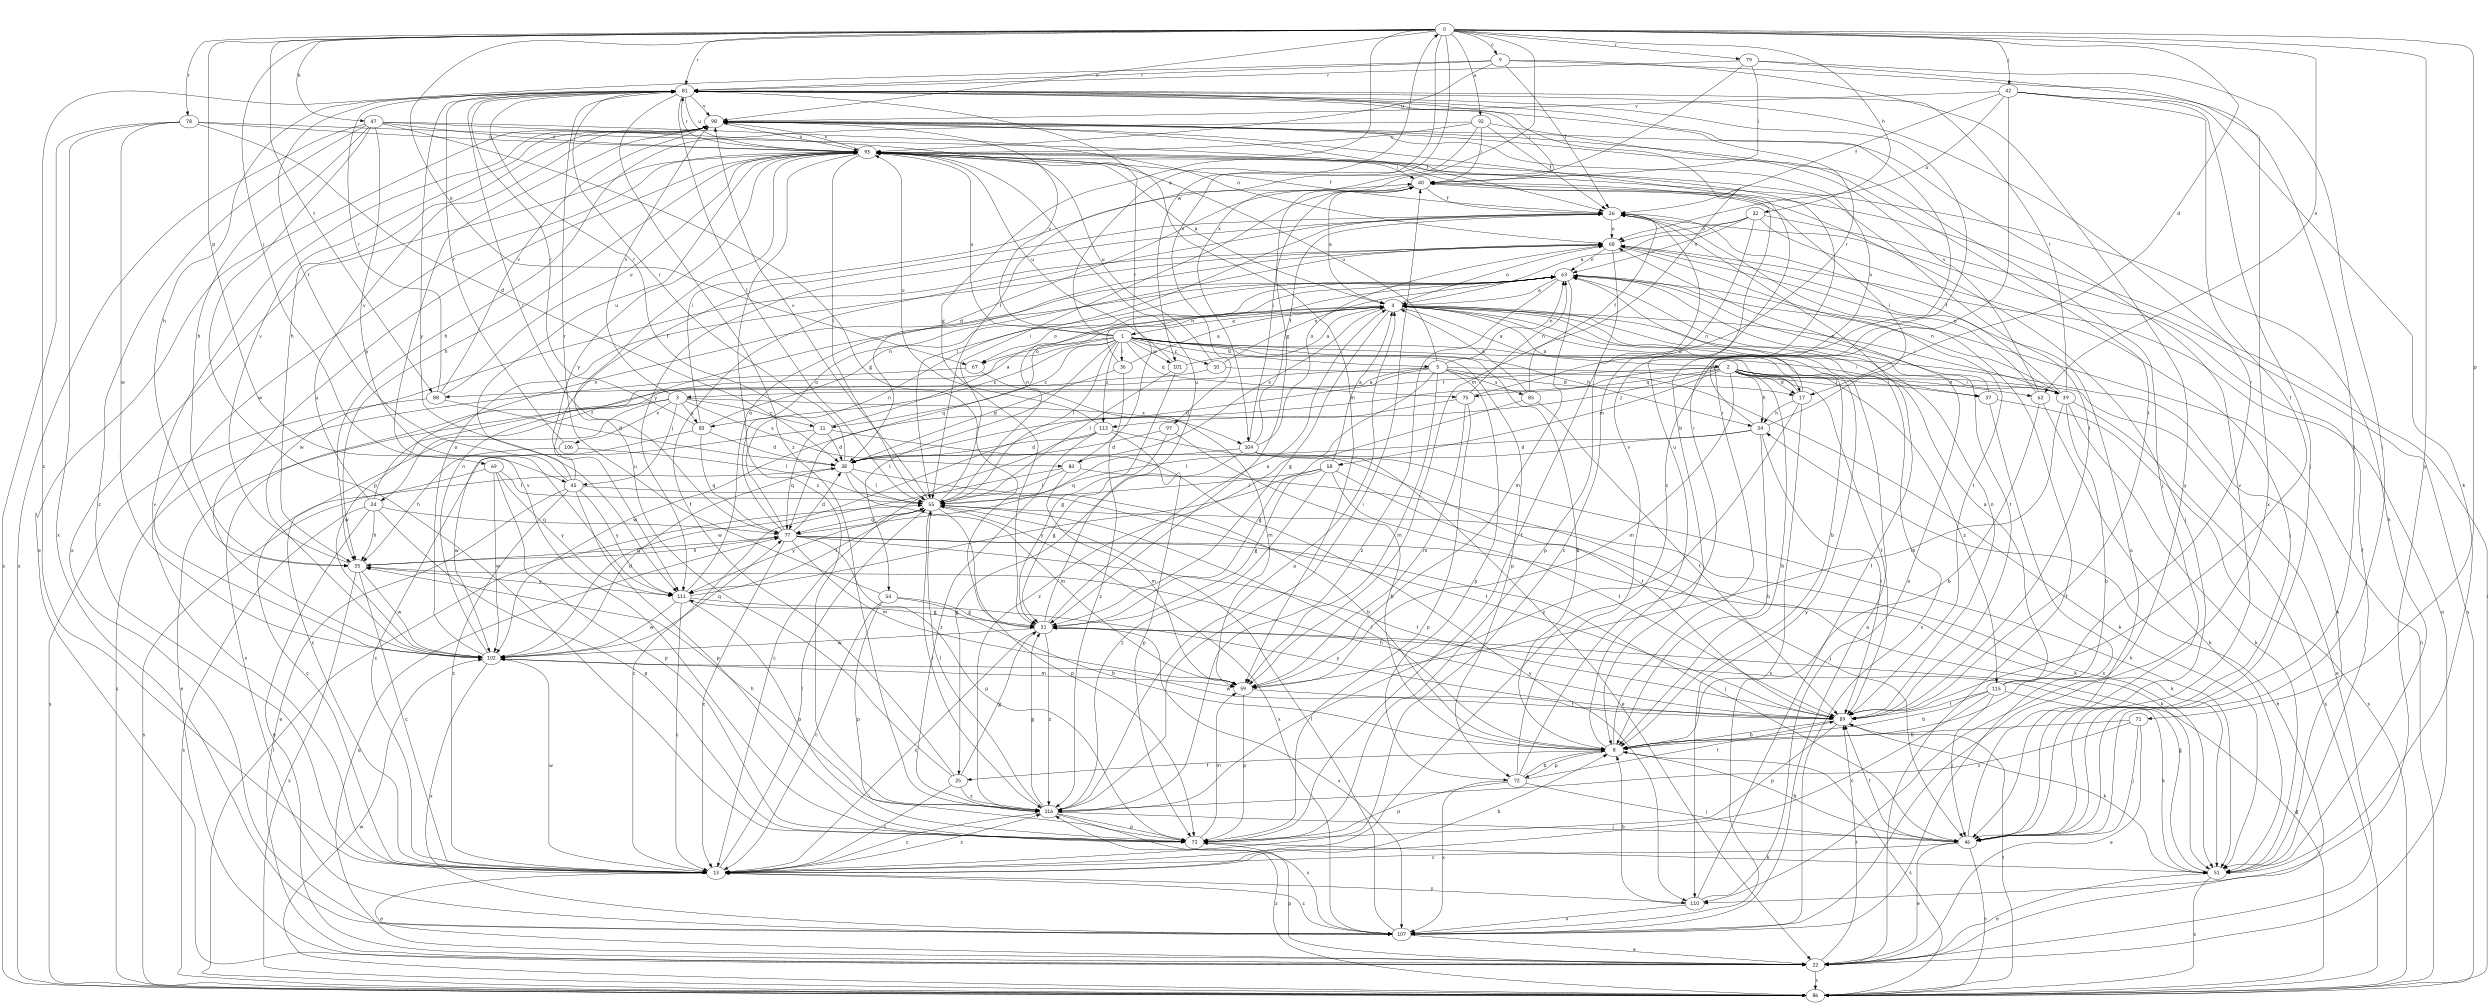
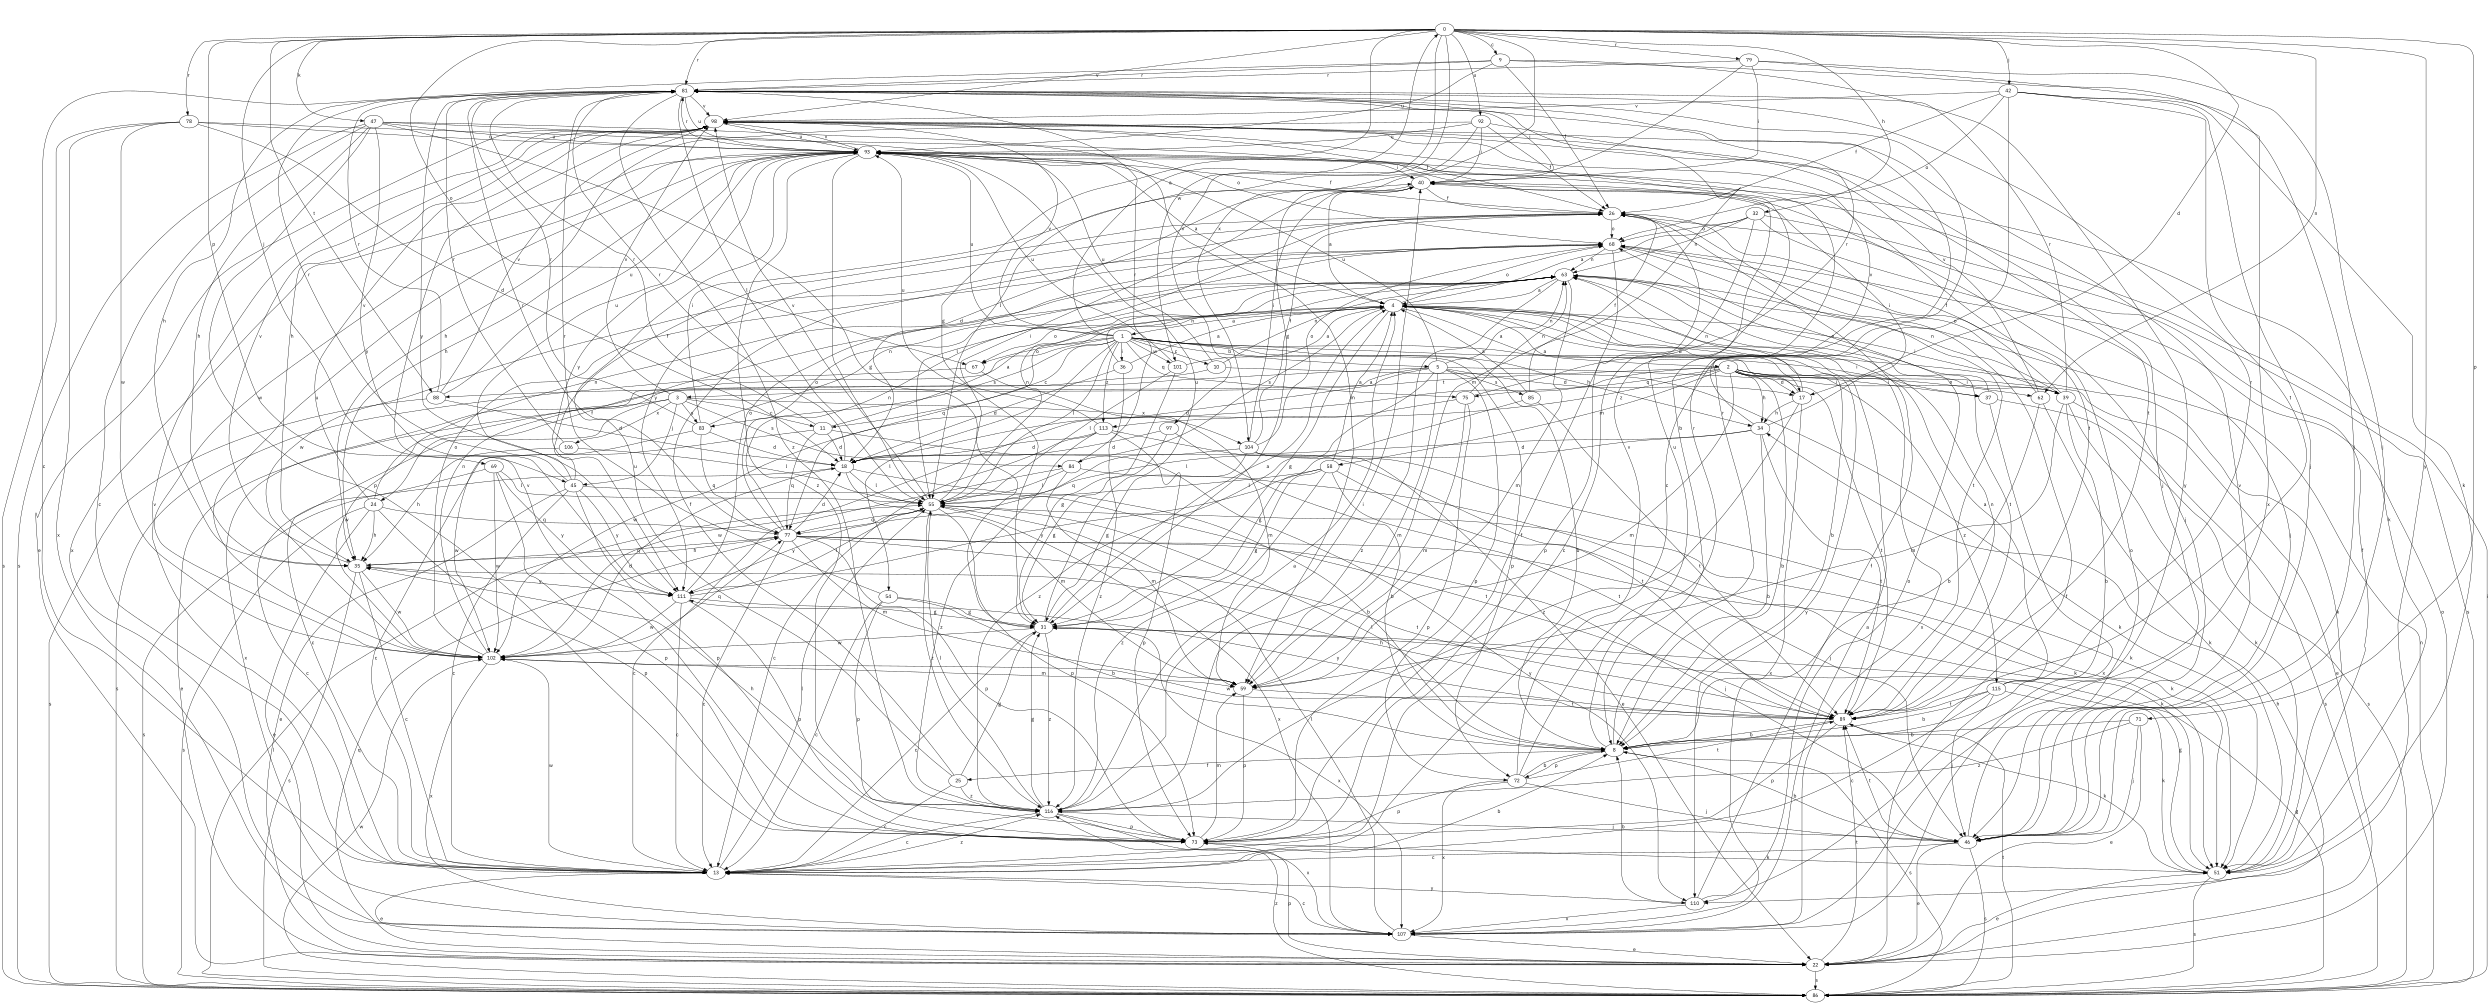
node "38": label "38" -> "18"
edge "104" -> "25": now "104" -> "31"
